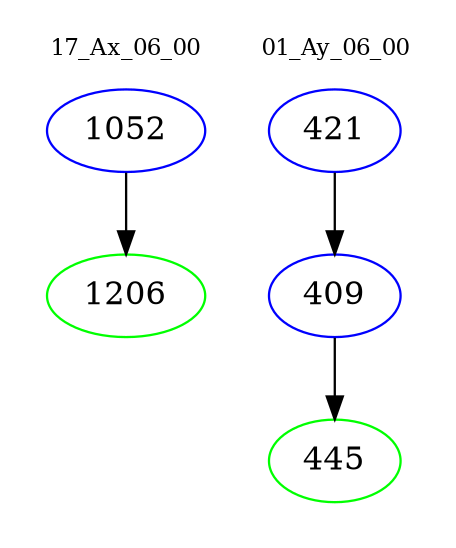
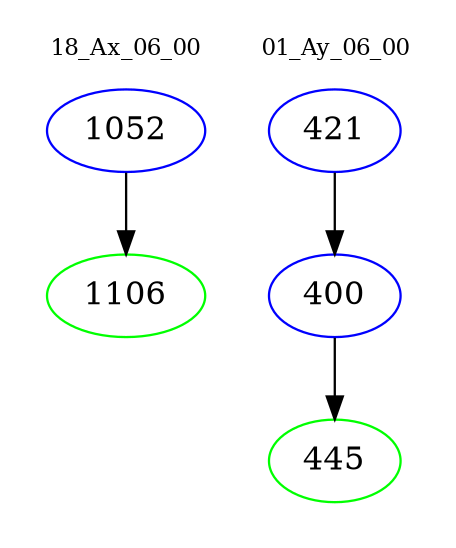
cluster "17_Ax_06_00": label "17_Ax_06_00" -> "18_Ax_06_00"
node "1206": label "1206" -> "1106"
node "409": label "409" -> "400"
